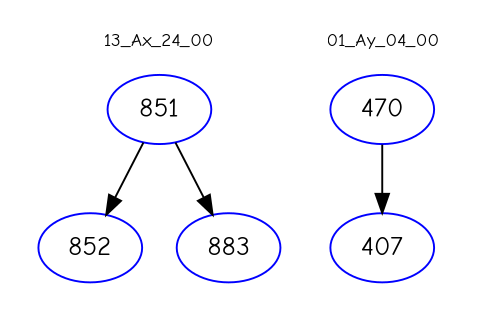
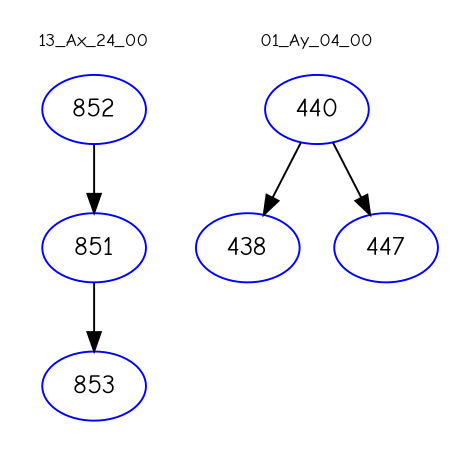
node "470": label "470" -> "440"
edge "851" -> "852": reversed
node "883": label "883" -> "853"
node "438": added
node "407": label "407" -> "447"
